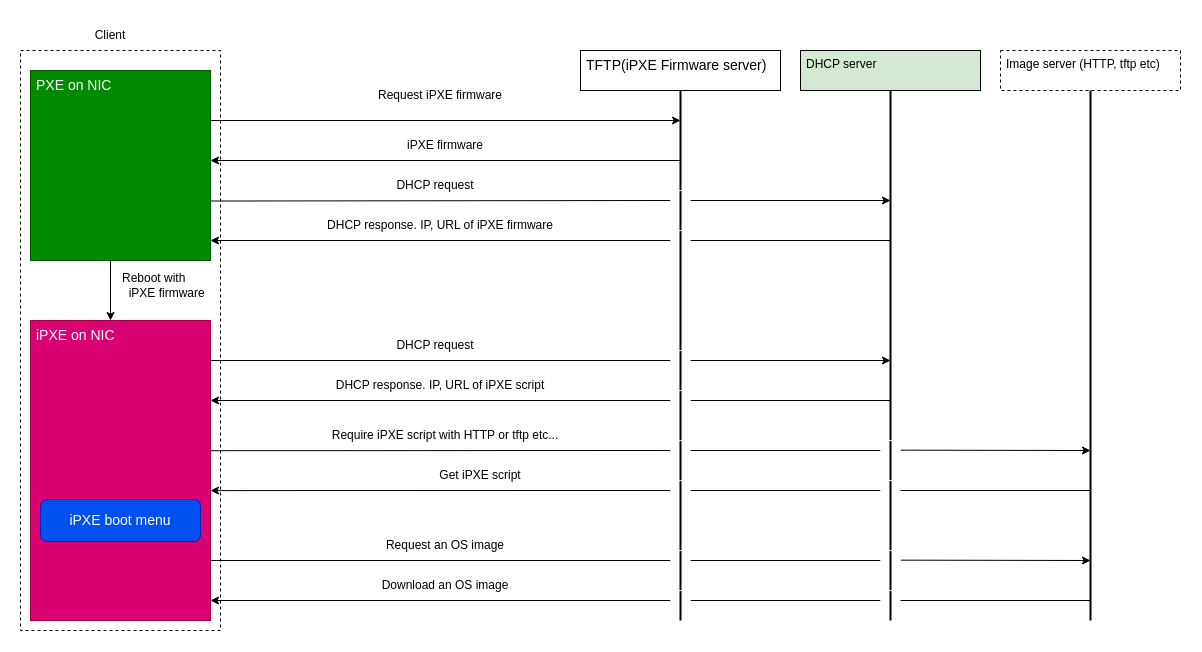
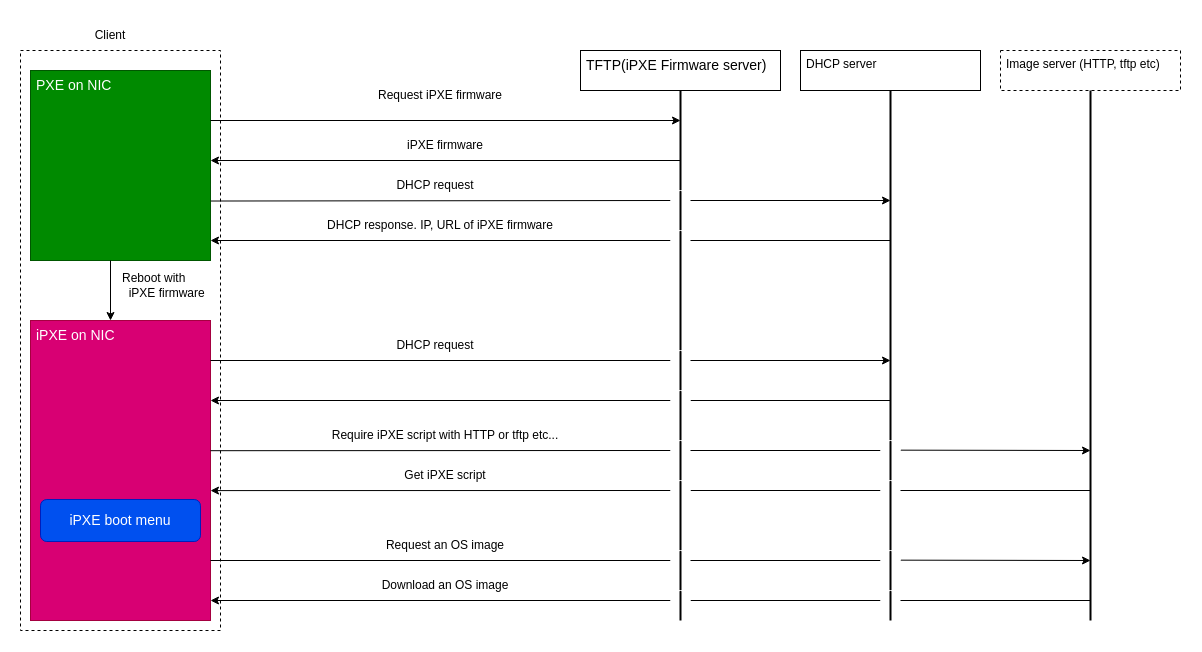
node "DHCP server": fillcolor #d5e8d4 -> #ffffff
node "DHCP response. IP, URL of iPXE script": removed
node "Get iPXE script": moved (481, 476) -> (446, 476)
